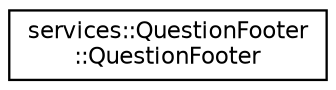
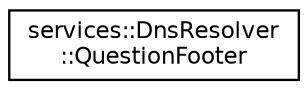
node "services::QuestionFooter ::QuestionFooter": label "services::QuestionFooter ::QuestionFooter" -> "services::DnsResolver ::QuestionFooter"
